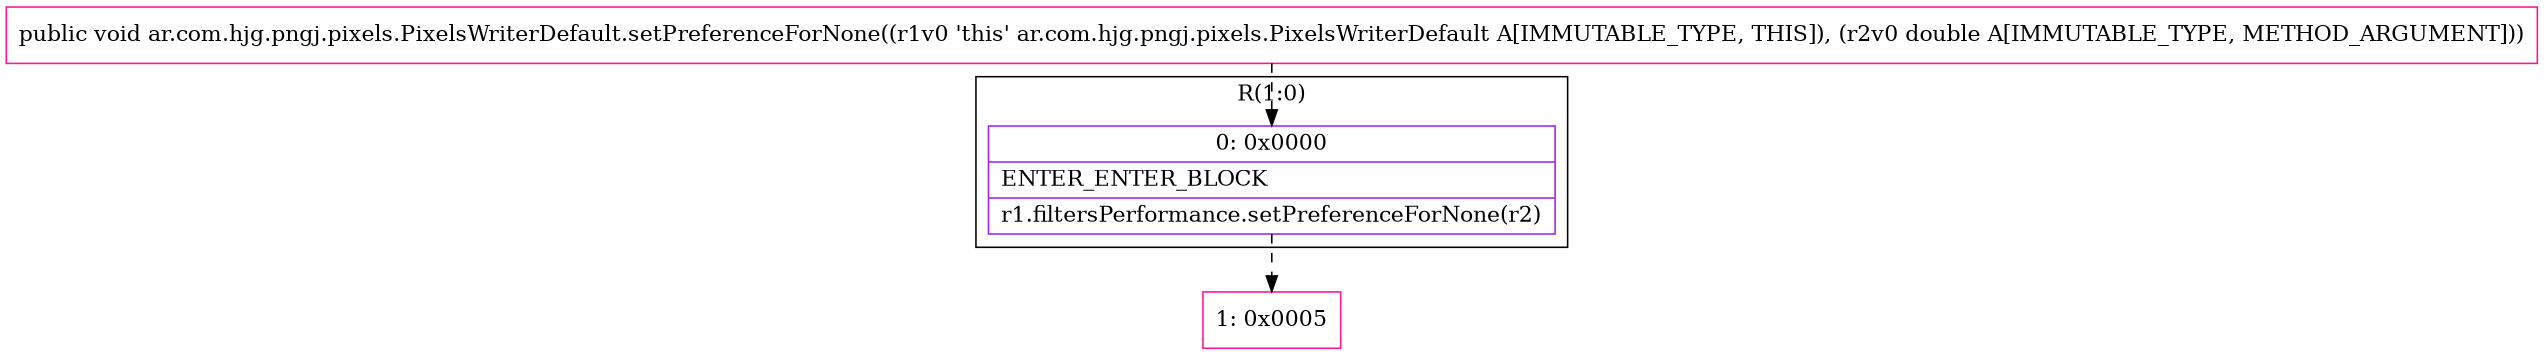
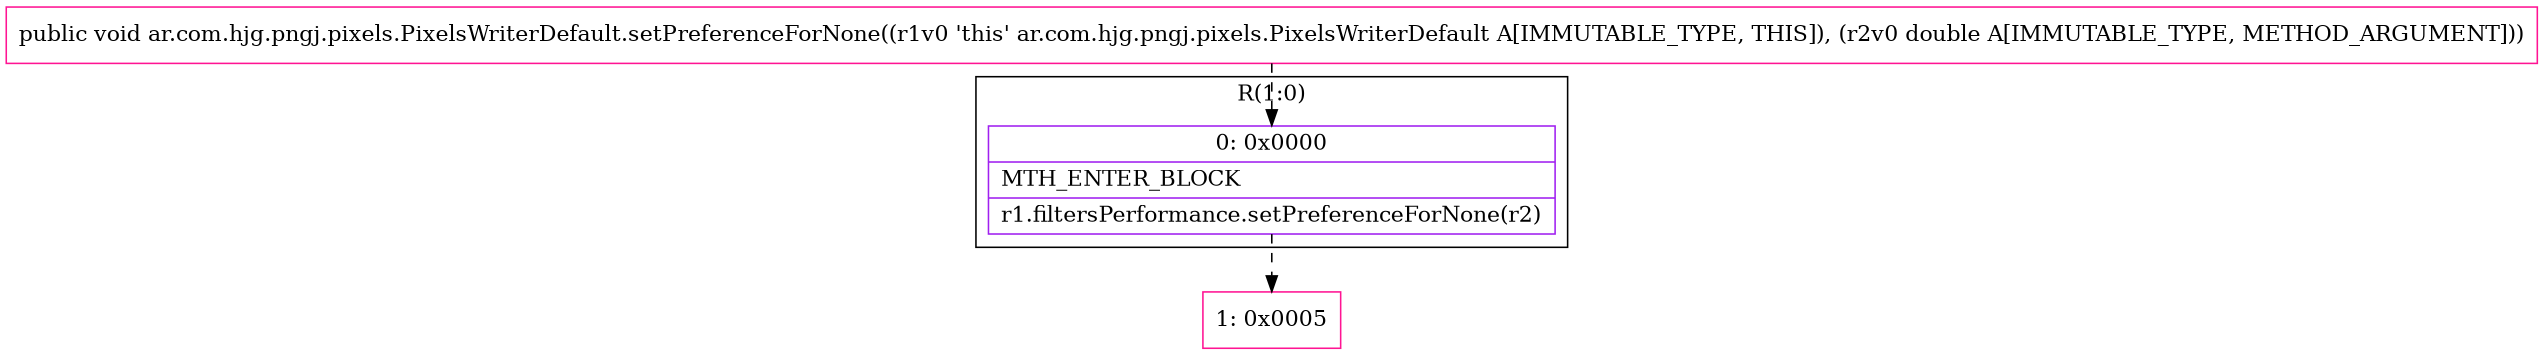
node "0: 0x0000": text "ENTER_ENTER_BLOCK" -> "MTH_ENTER_BLOCK"
